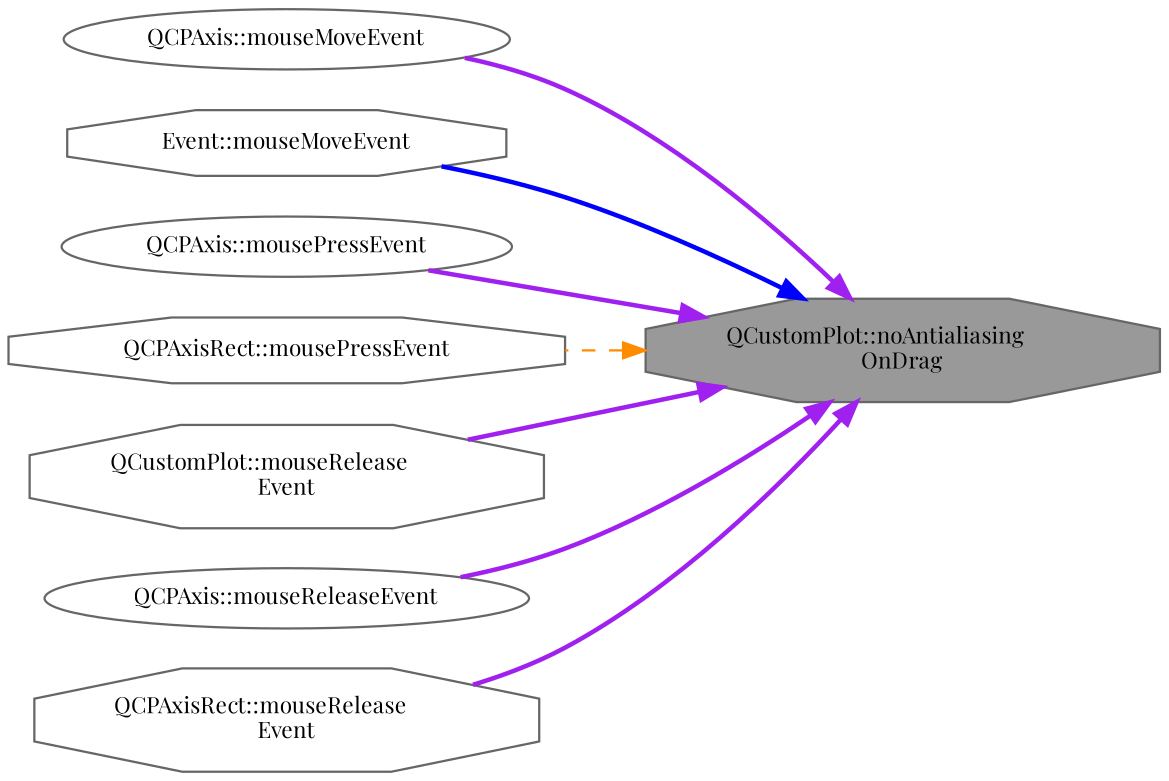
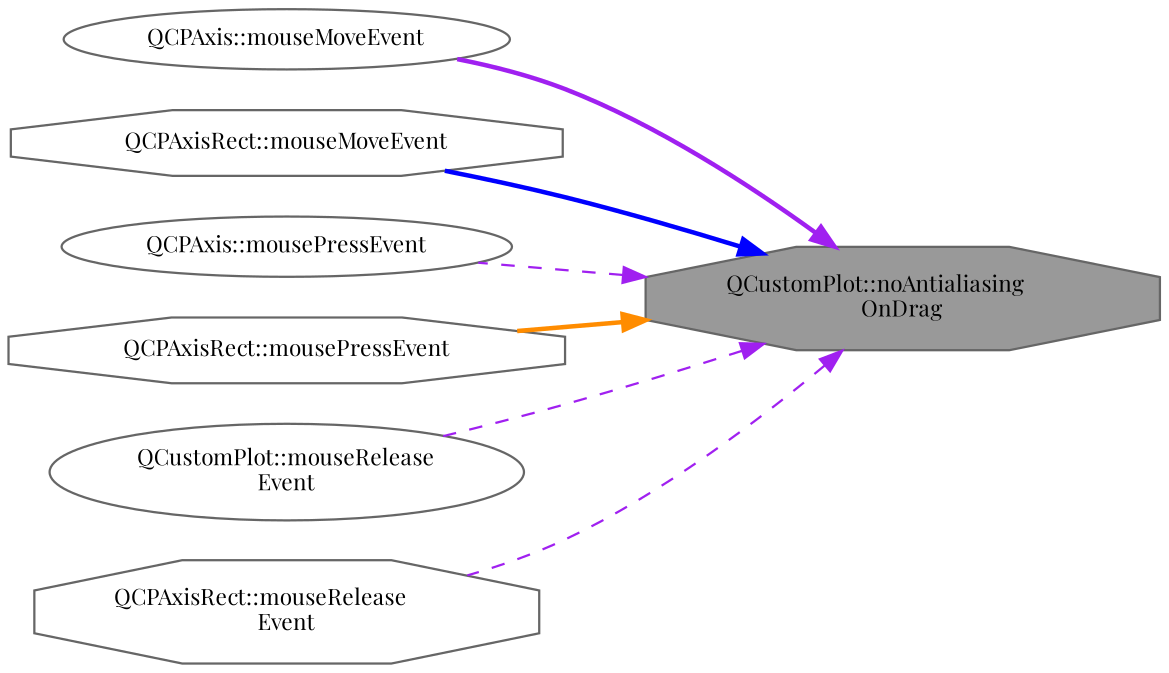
node "Event::mouseMoveEvent": label "Event::mouseMoveEvent" -> "QCPAxisRect::mouseMoveEvent"
edge "QCPAxis::mousePressEvent" -> "QCustomPlot::noAntialiasing OnDrag": style bold -> dashed
edge "QCPAxisRect::mousePressEvent" -> "QCustomPlot::noAntialiasing OnDrag": style dashed -> bold
edge "QCustomPlot::mouseRelease Event" -> "QCustomPlot::noAntialiasing OnDrag": style bold -> dashed
node "QCustomPlot::mouseRelease Event": shape octagon -> ellipse
edge "QCPAxisRect::mouseRelease Event" -> "QCustomPlot::noAntialiasing OnDrag": style bold -> dashed
node "QCPAxis::mouseReleaseEvent": removed
